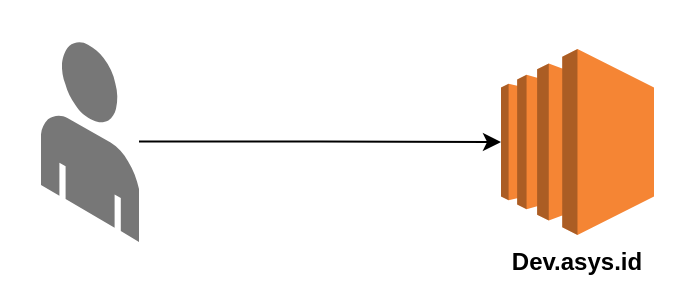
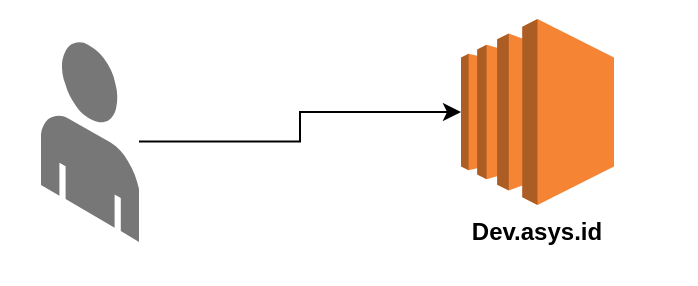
node "Dev.asys.id": moved (578, 142) -> (538, 112)
